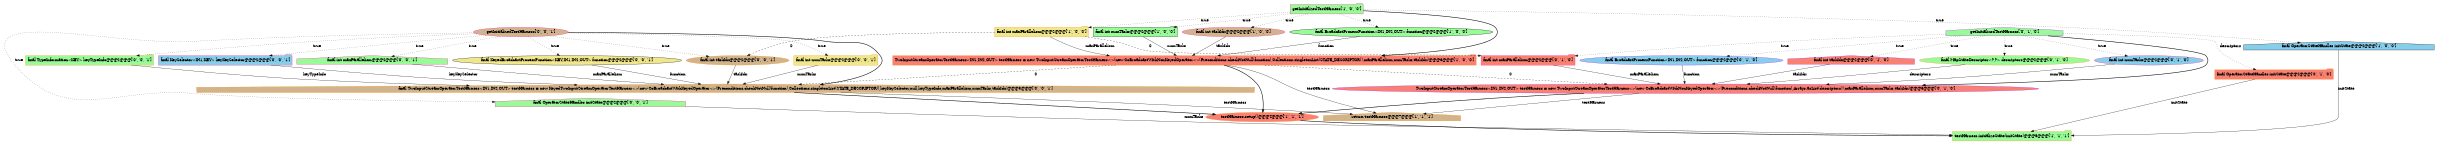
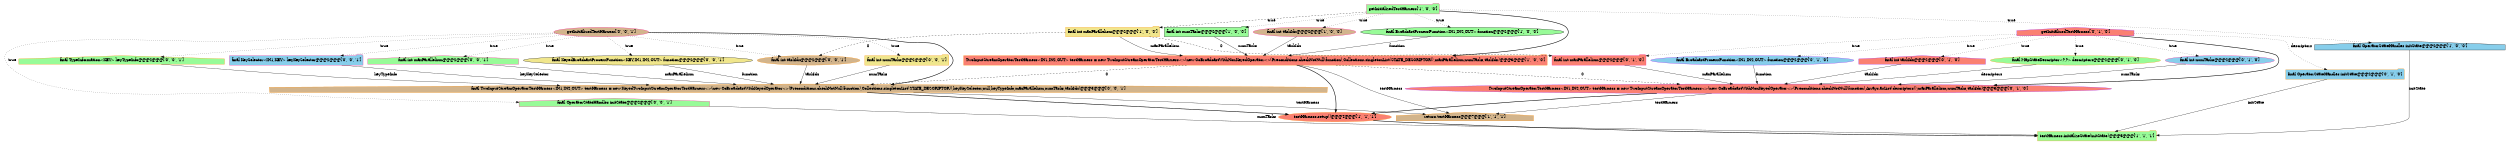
edge "getInitializedTestHarness['1', '0', '0']" -> "final int maxParallelism@@@2@@@['1', '0', '0']": style dotted -> dashed
node "getInitializedTestHarness['0', '1', '0']": fillcolor palegreen -> salmon
node "final TypeInformation<KEY> keyTypeInfo@@@2@@@['0', '0', '1']": shape folder -> house
node "final OperatorStateHandles initState@@@2@@@['0', '1', '0']": fillcolor salmon -> skyblue
